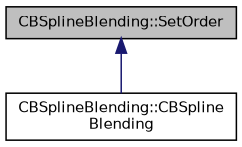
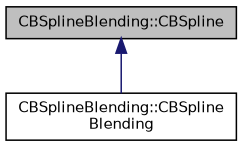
node "CBSplineBlending::SetOrder": label "CBSplineBlending::SetOrder" -> "CBSplineBlending::CBSpline"
